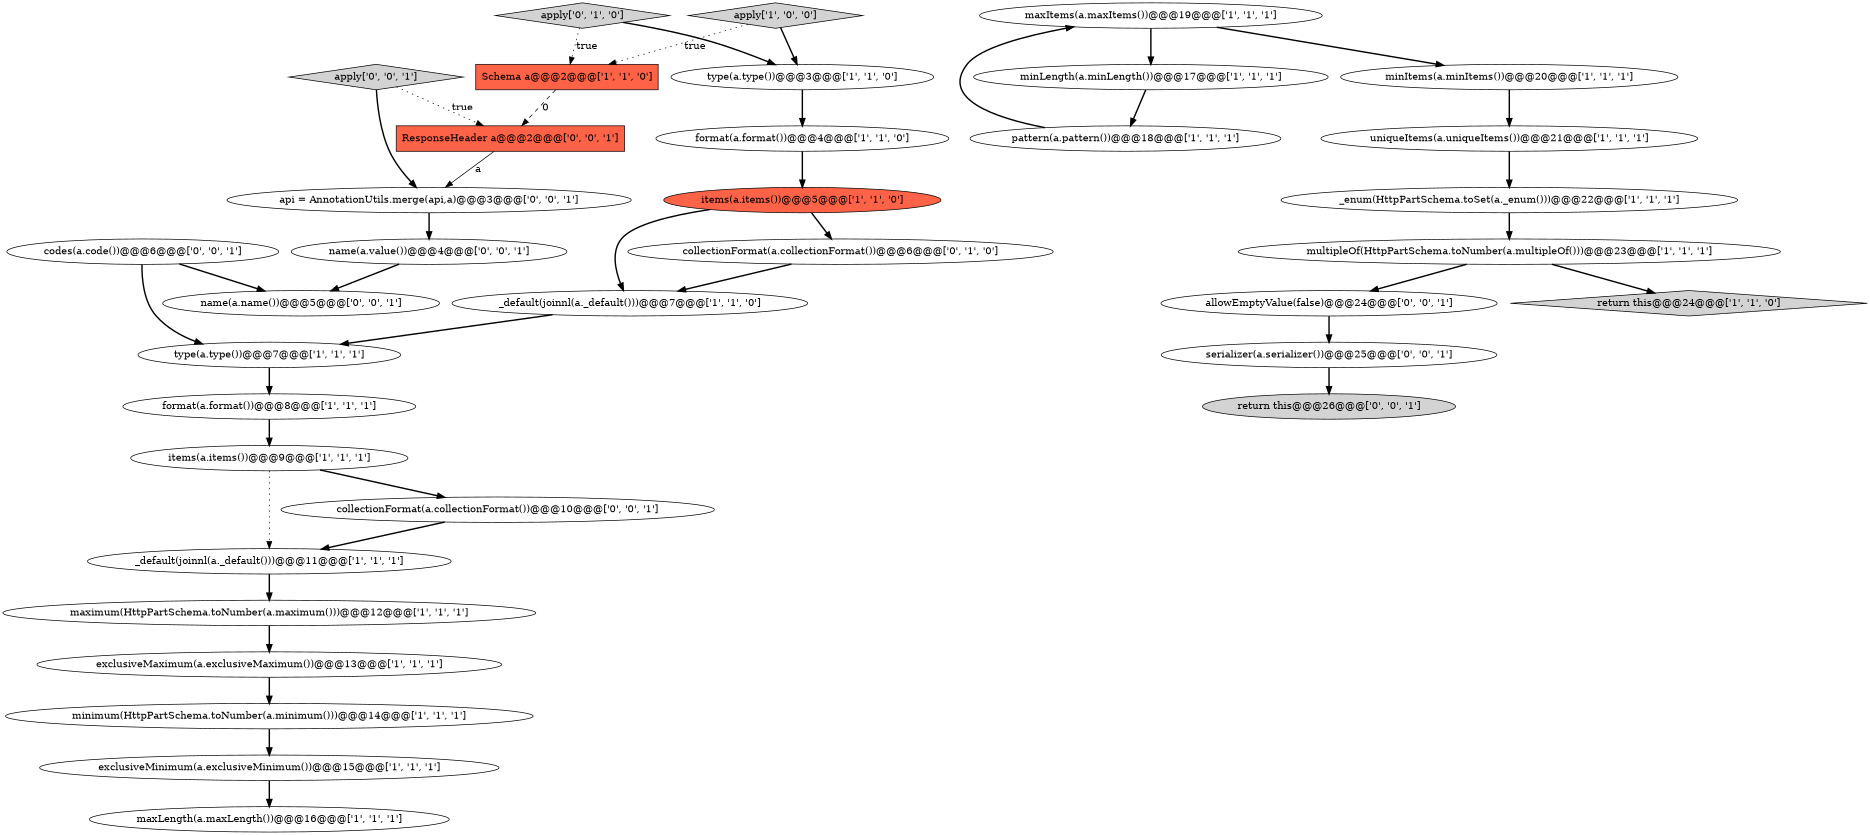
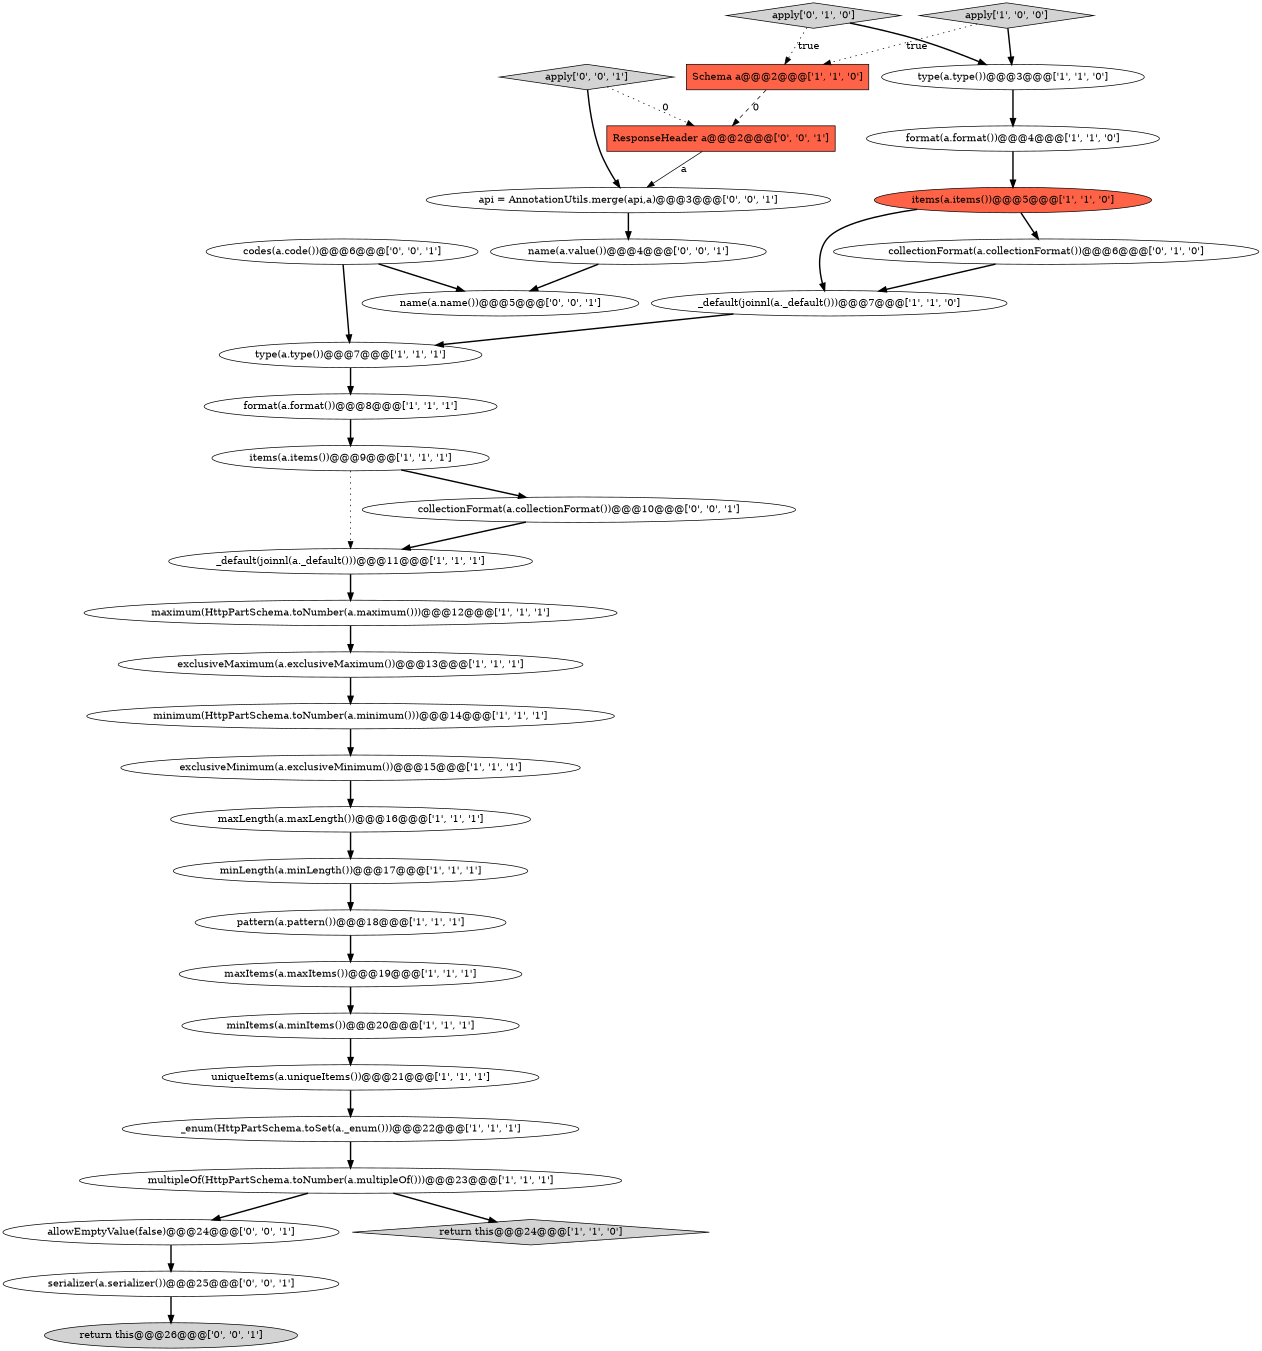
edge "maxItems(a.maxItems())@@@19@@@['1', '1', '1']" -> "minLength(a.minLength())@@@17@@@['1', '1', '1']": now "maxLength(a.maxLength())@@@16@@@['1', '1', '1']" -> "minLength(a.minLength())@@@17@@@['1', '1', '1']"
edge "apply['0', '0', '1']" -> "ResponseHeader a@@@2@@@['0', '0', '1']": label "true" -> "0"
